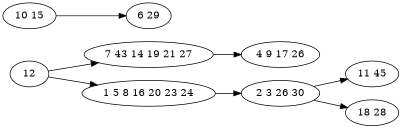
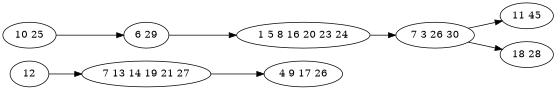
node "10 15": label "10 15" -> "10 25"
node "7 43 14 19 21 27": label "7 43 14 19 21 27" -> "7 13 14 19 21 27"
edge "12" -> "1 5 8 16 20 23 24": now "6 29" -> "1 5 8 16 20 23 24"
node "2 3 26 30": label "2 3 26 30" -> "7 3 26 30"
